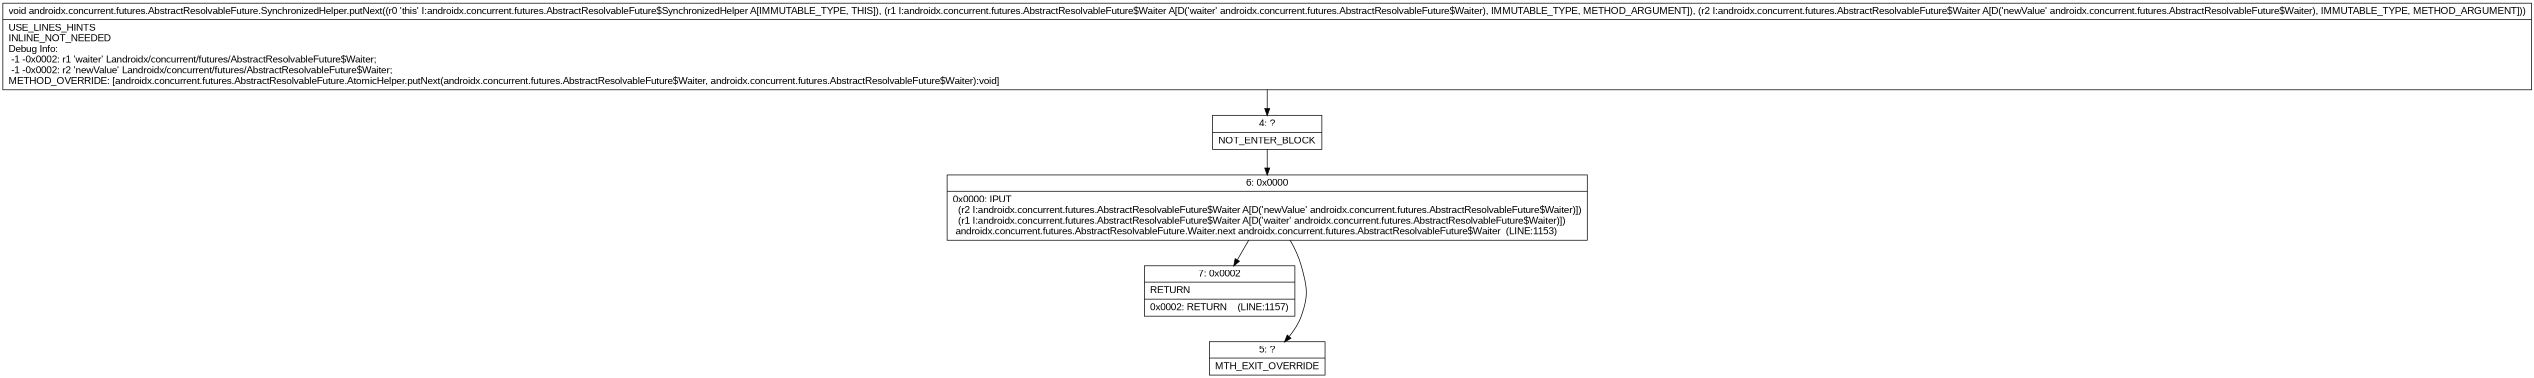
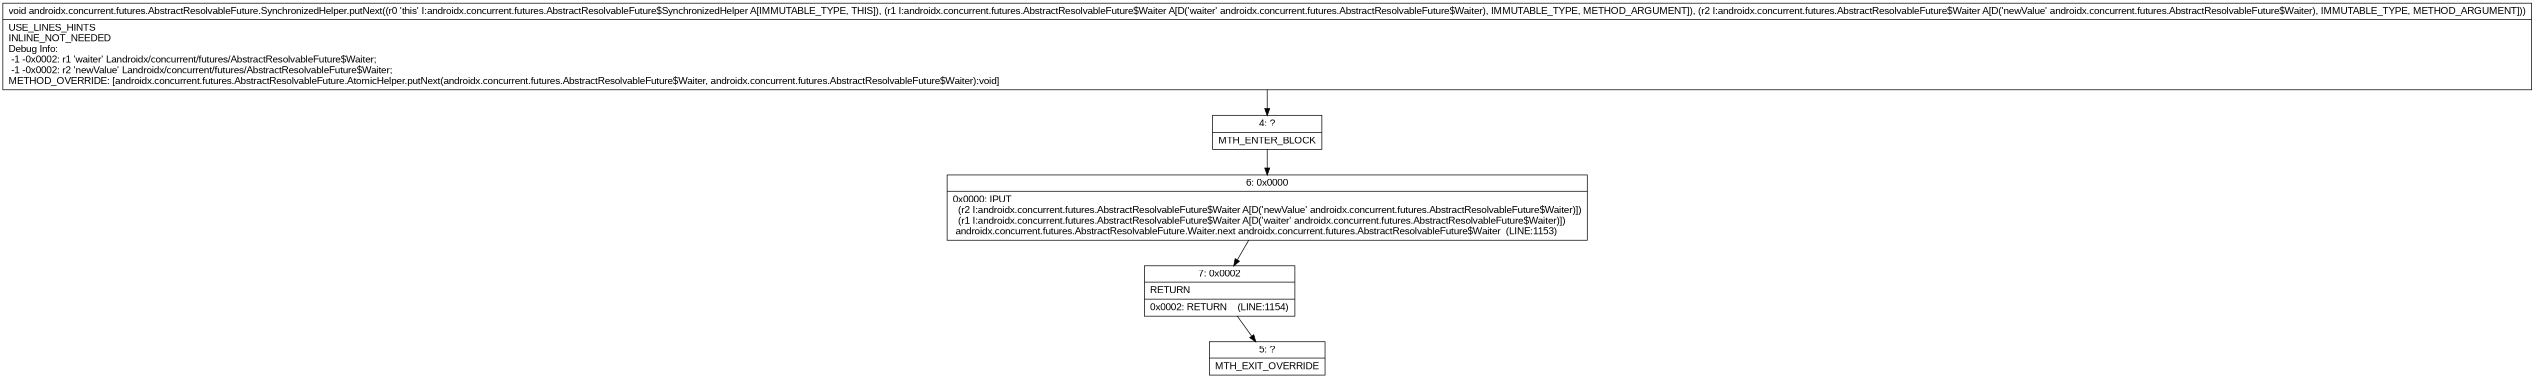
node "4: ?": text "NOT_ENTER_BLOCK" -> "MTH_ENTER_BLOCK"
edge "6: 0x0000" -> "5: ?": now "7: 0x0002" -> "5: ?"
node "7: 0x0002": text "0x0002: RETURN    (LINE:1157)" -> "0x0002: RETURN    (LINE:1154)"
